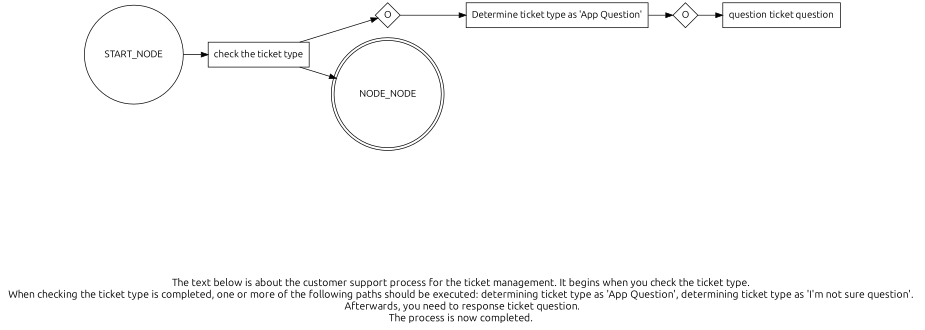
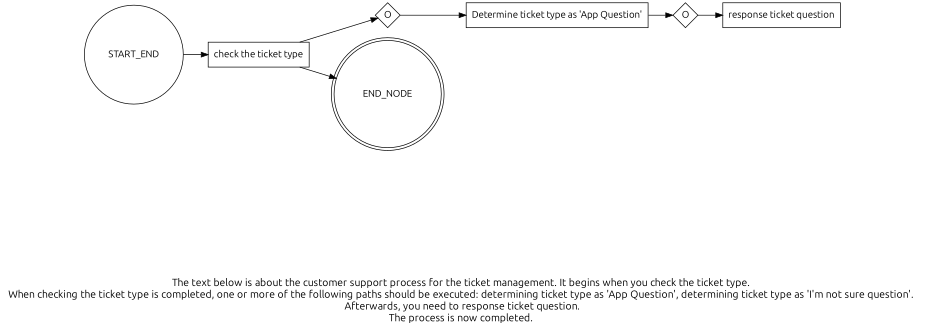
node "question ticket question": label "question ticket question" -> "response ticket question"
node "START_NODE": label "START_NODE" -> "START_END"
node "NODE_NODE": label "NODE_NODE" -> "END_NODE"
